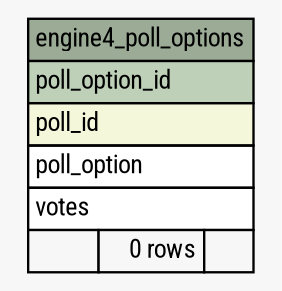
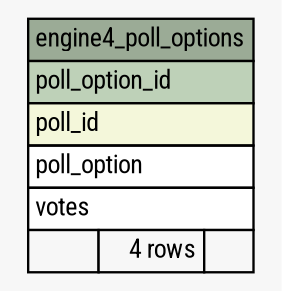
node "engine4_poll_options": text "0 rows" -> "4 rows"
